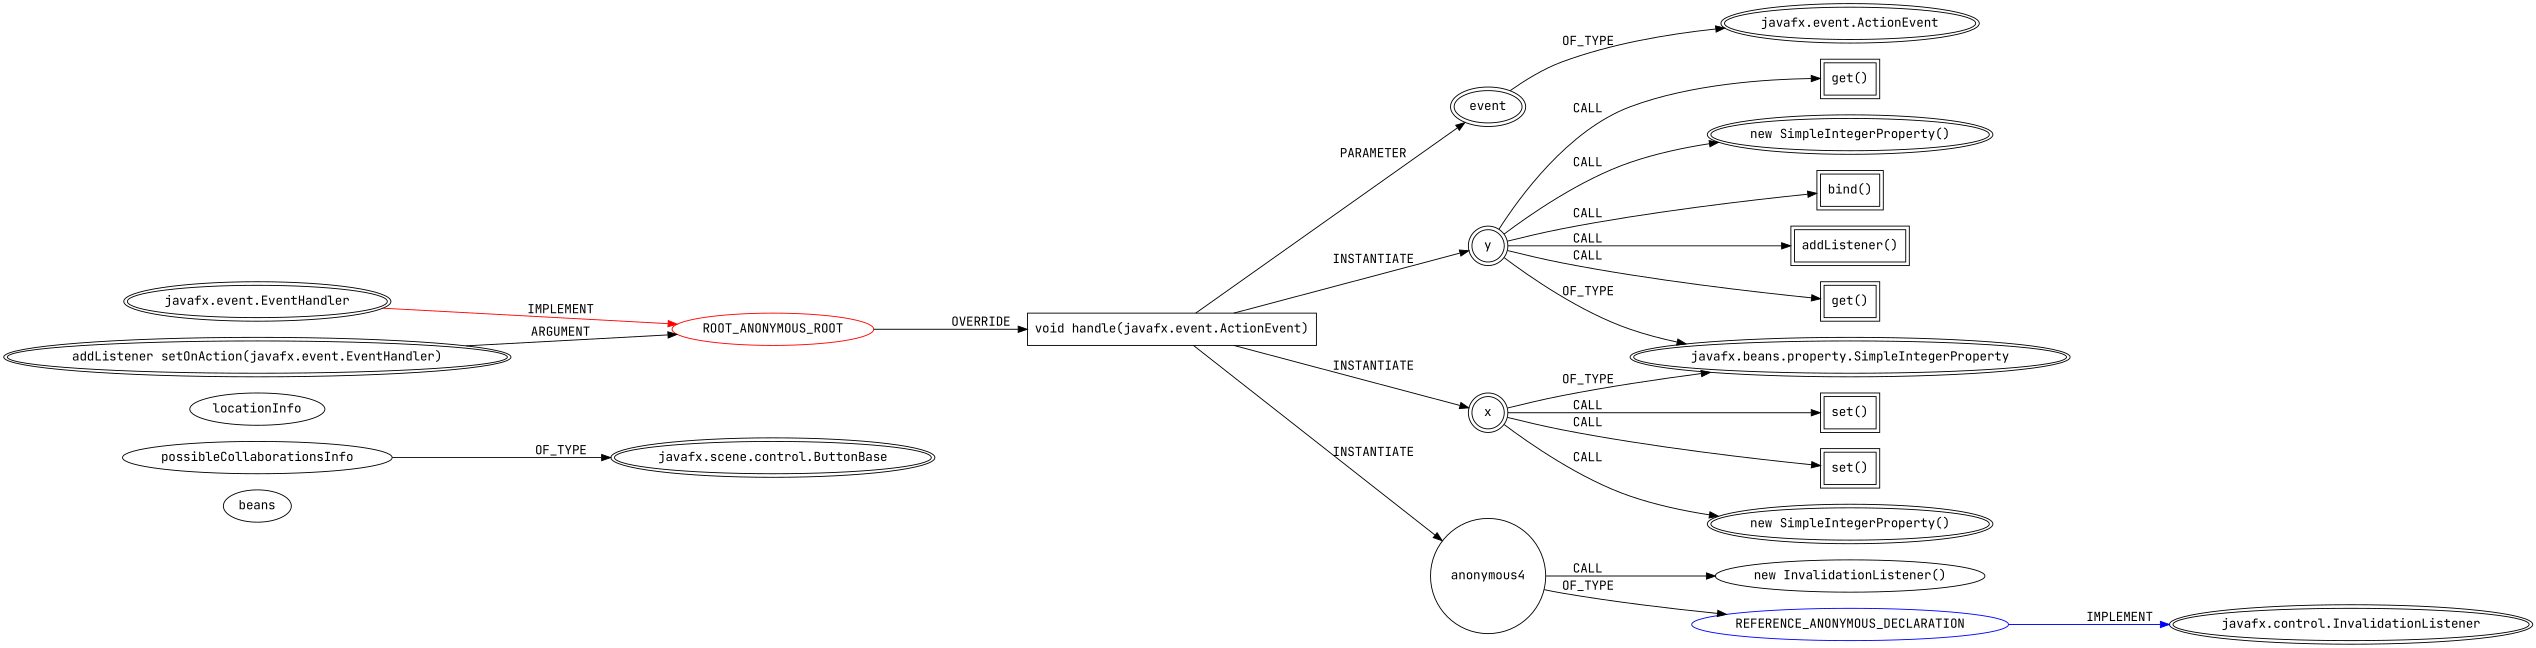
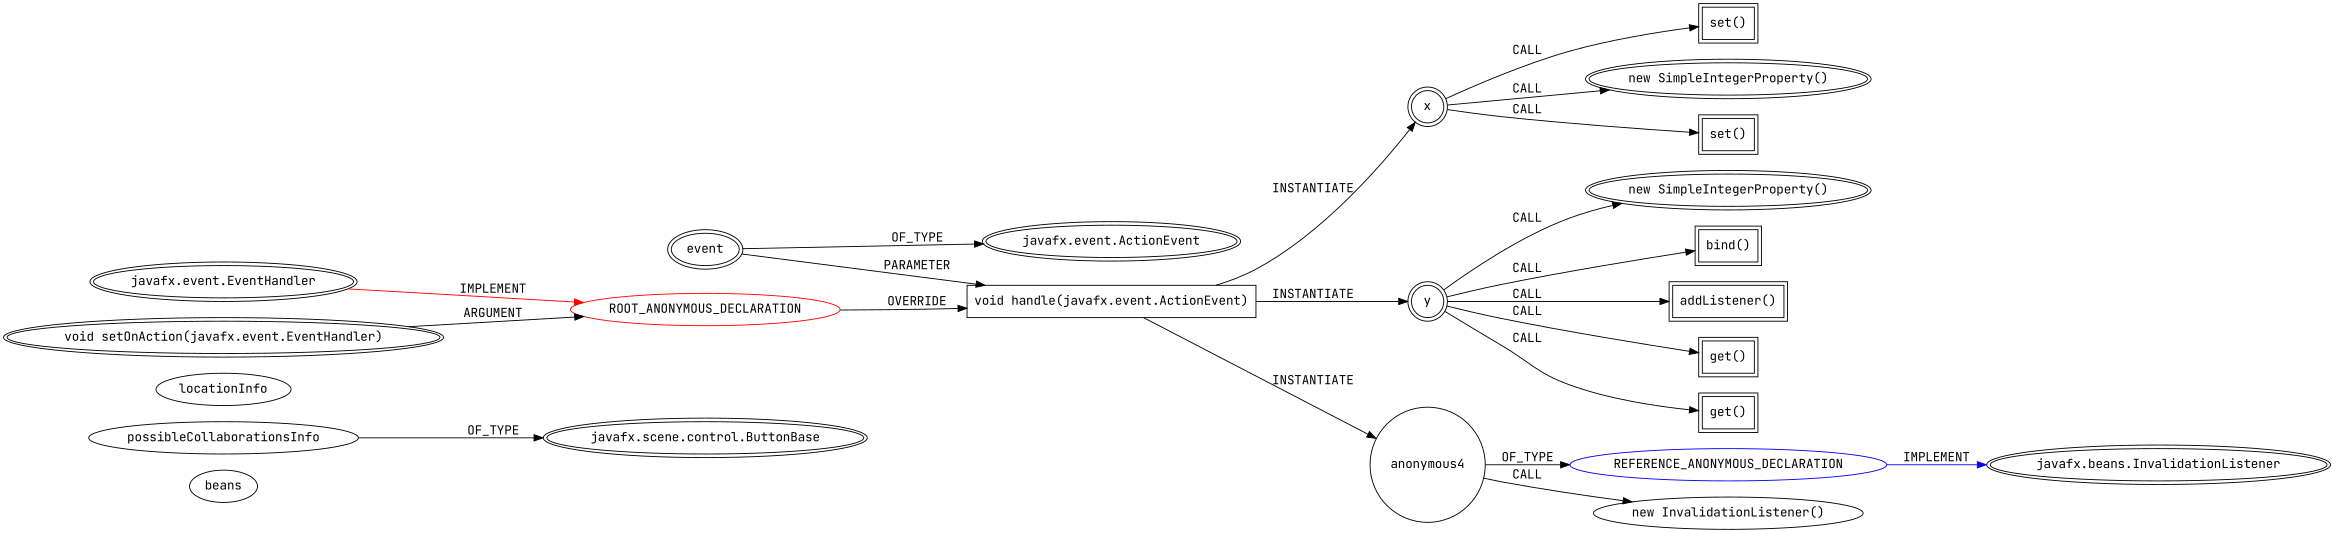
edge "void handle(javafx.event.ActionEvent)" -> "event": reversed
node "ROOT_ANONYMOUS_ROOT": label "ROOT_ANONYMOUS_ROOT" -> "ROOT_ANONYMOUS_DECLARATION"
node "addListener setOnAction(javafx.event.EventHandler)": label "addListener setOnAction(javafx.event.EventHandler)" -> "void setOnAction(javafx.event.EventHandler)"
node "javafx.beans.property.SimpleIntegerProperty": removed
node "javafx.control.InvalidationListener": label "javafx.control.InvalidationListener" -> "javafx.beans.InvalidationListener"
